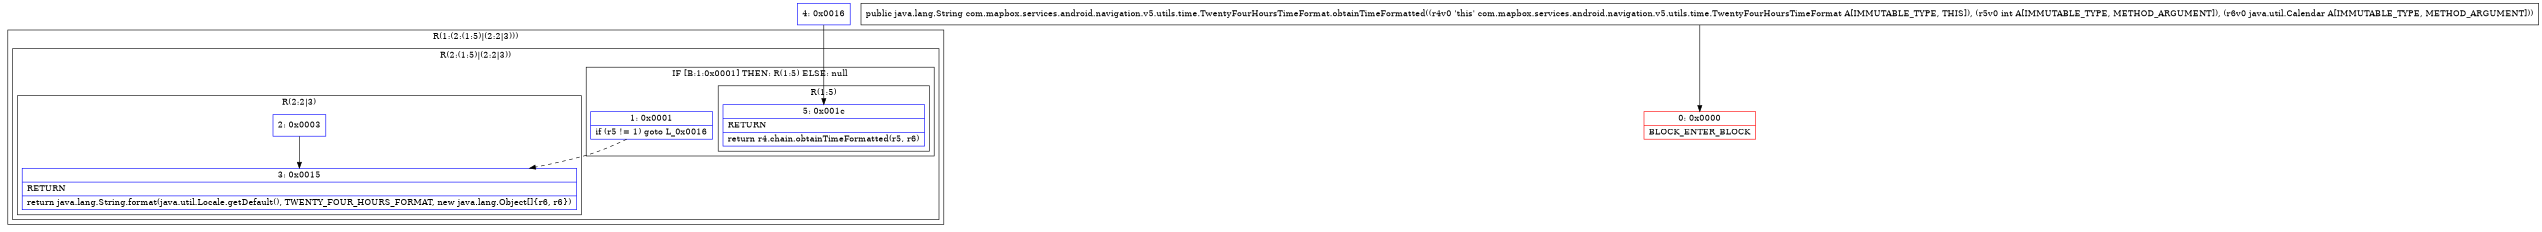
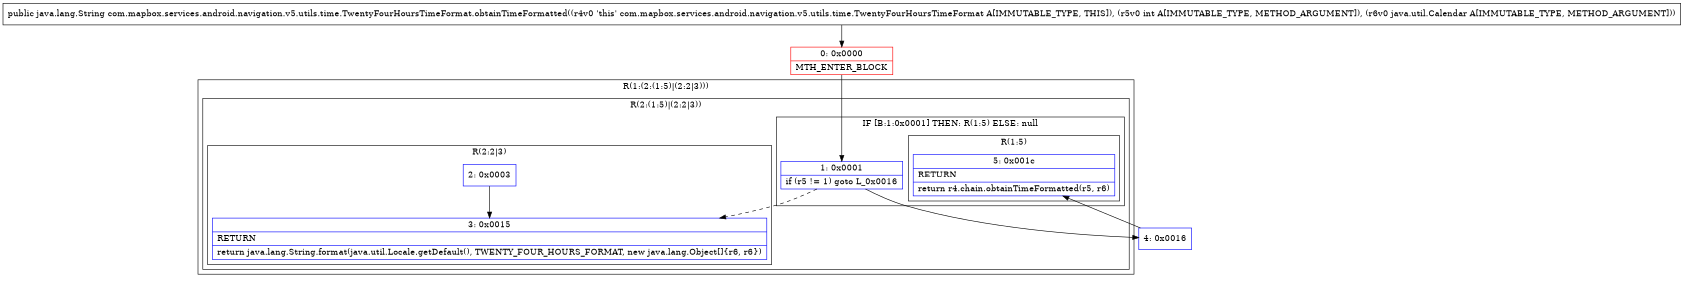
edge "0: 0x0000" -> "1: 0x0001": added
node "0: 0x0000": text "BLOCK_ENTER_BLOCK" -> "MTH_ENTER_BLOCK"
edge "1: 0x0001" -> "4: 0x0016": added
